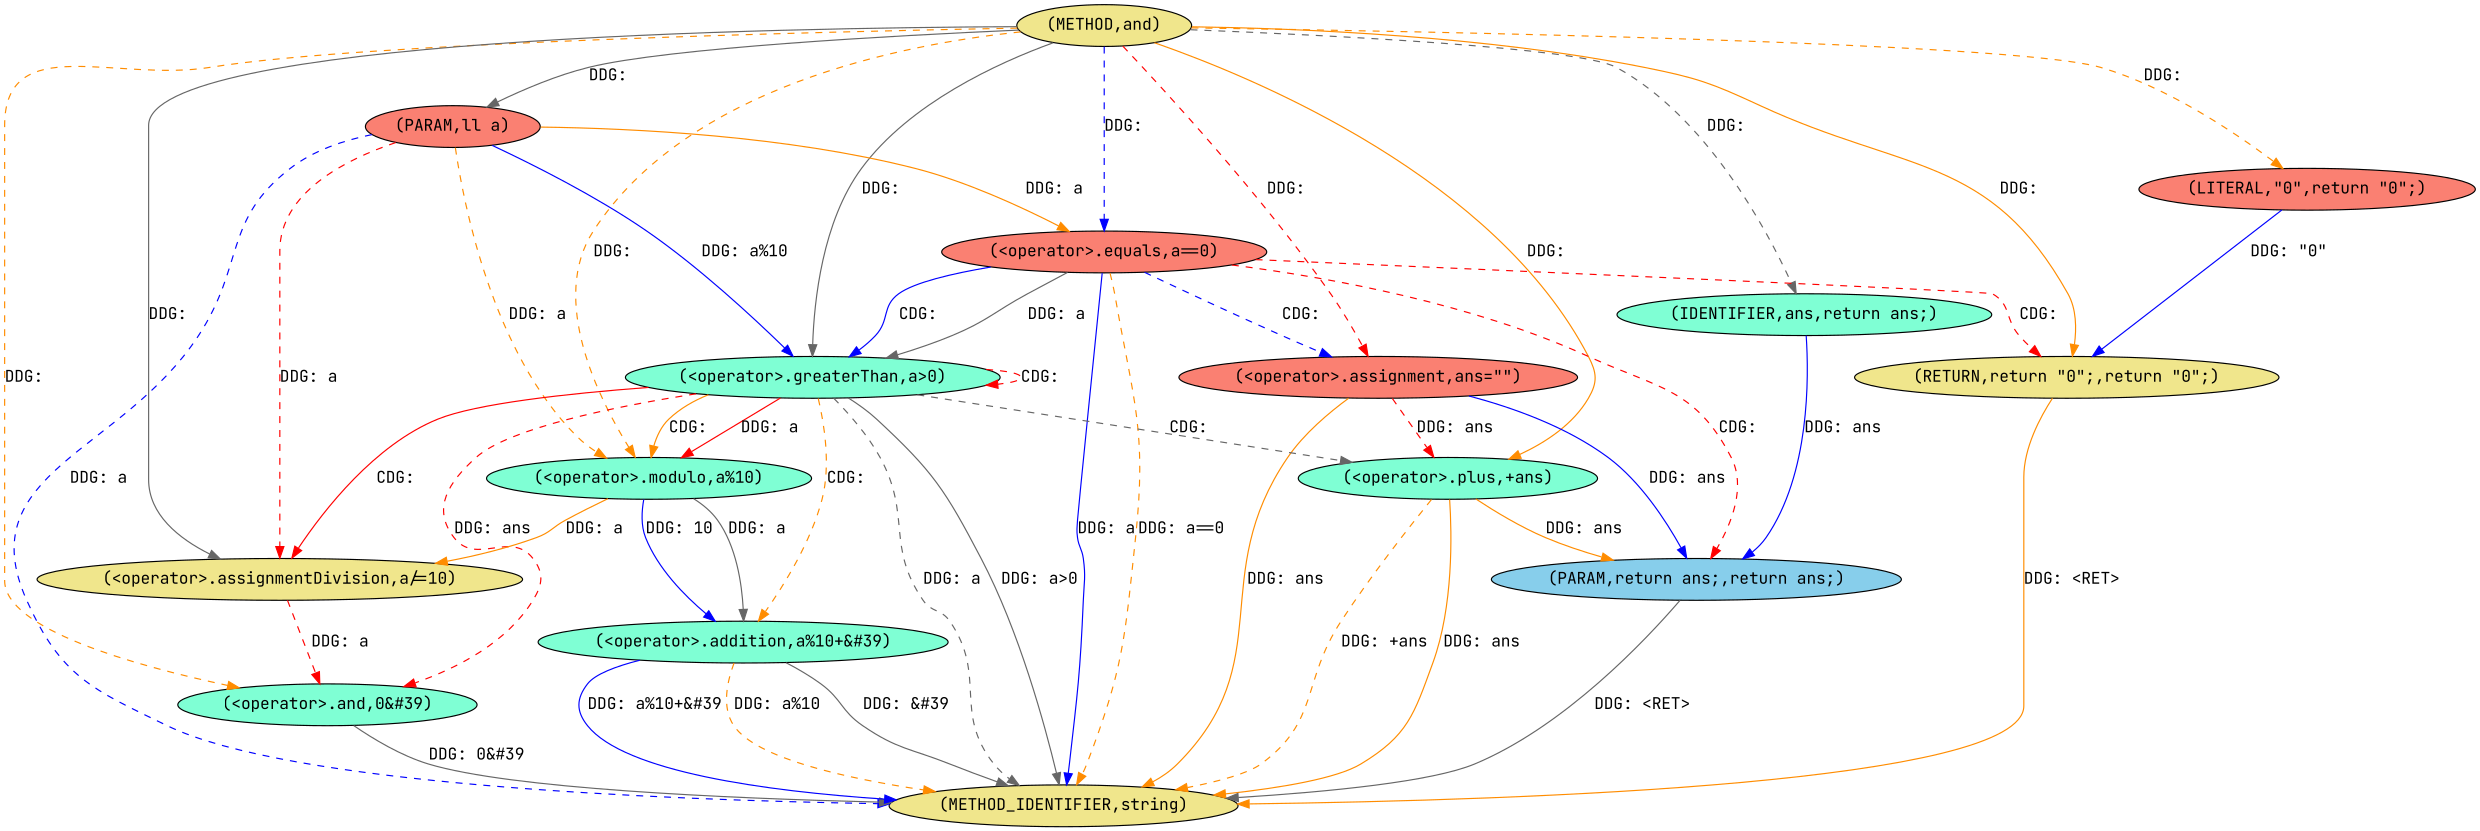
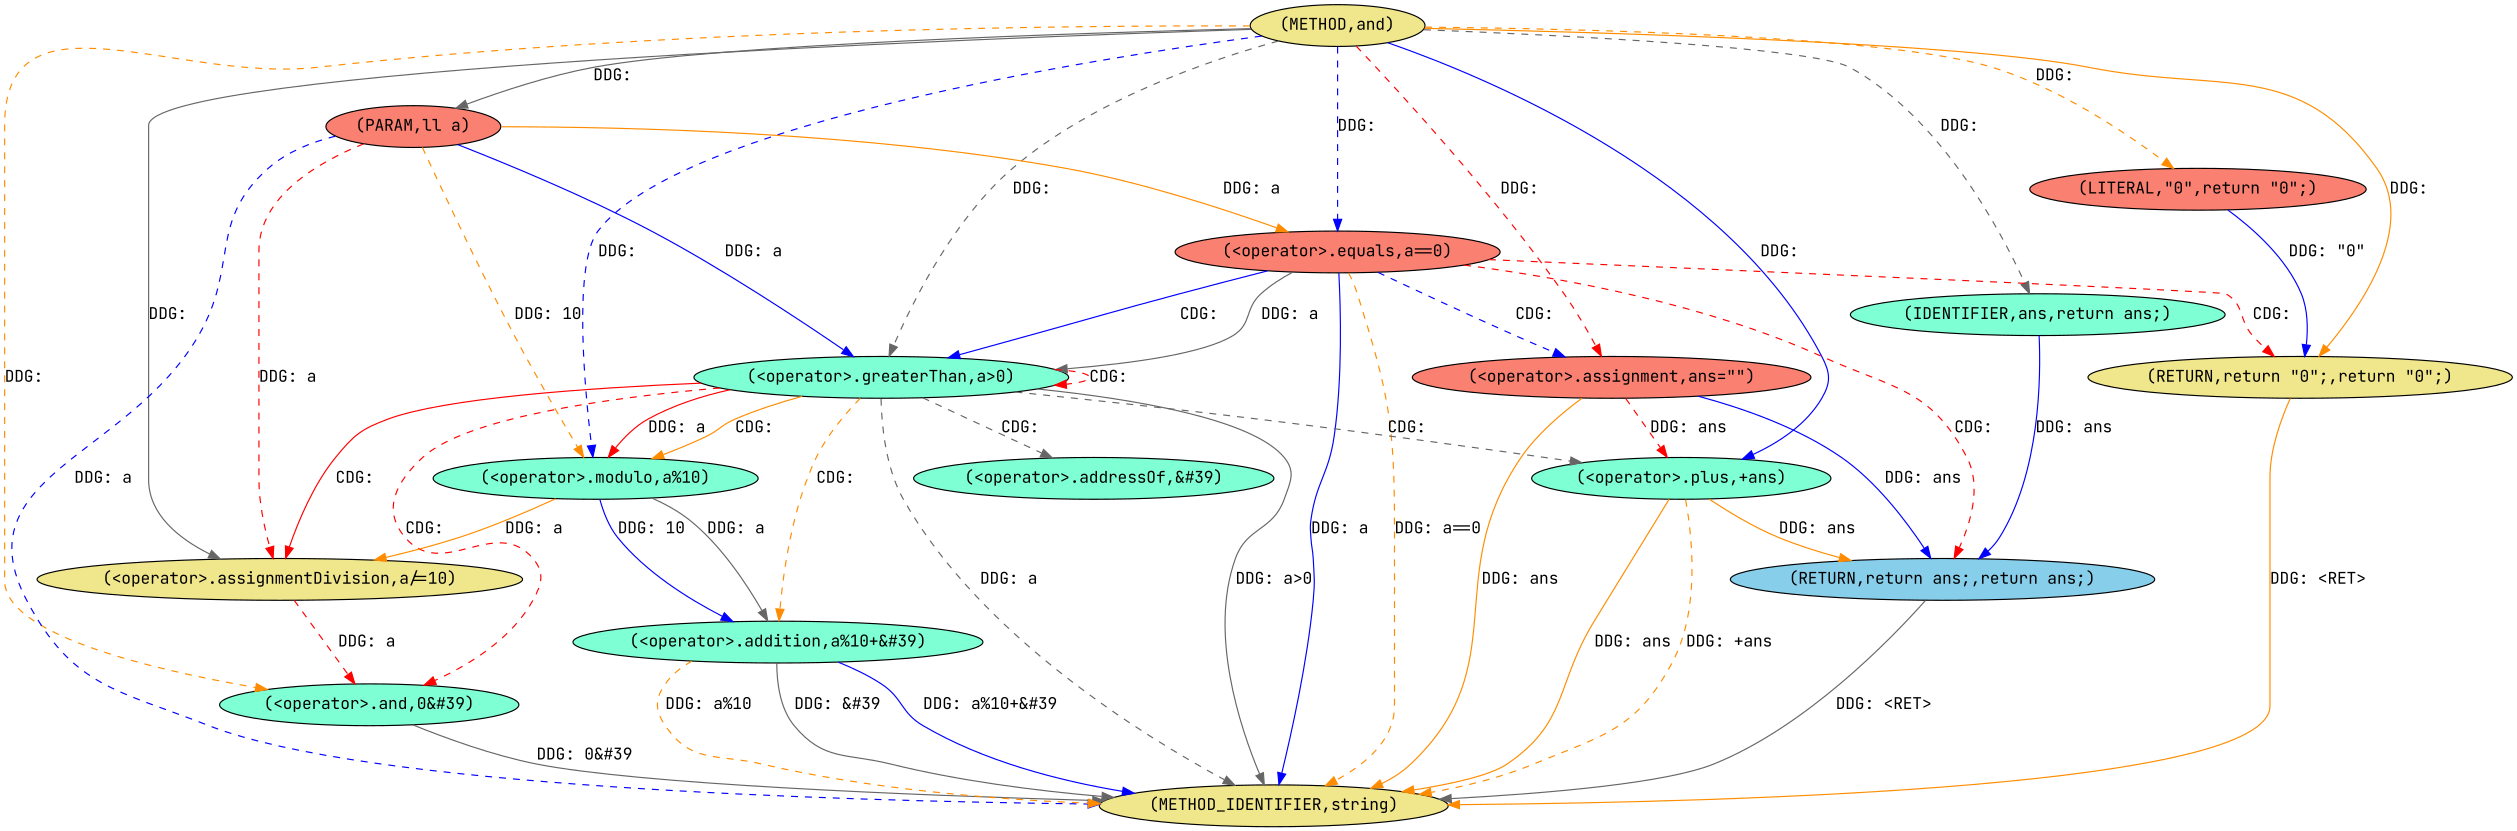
edge "(METHOD,and)" -> "(<operator>.modulo,a%10)": color darkorange -> blue
edge "(METHOD,and)" -> "(<operator>.greaterThan,a>0)": style solid -> dashed
edge "(METHOD,and)" -> "(<operator>.plus,+ans)": color darkorange -> blue
edge "(PARAM,ll a)" -> "(<operator>.greaterThan,a>0)": label "DDG: a%10" -> "DDG: a"
edge "(PARAM,ll a)" -> "(<operator>.modulo,a%10)": label "DDG: a" -> "DDG: 10"
node "(<operator>.addressOf,&#39)": added
edge "(<operator>.greaterThan,a>0)" -> "(<operator>.and,0&#39)": label "DDG: ans" -> "CDG: "
node "(PARAM,return ans;,return ans;)": label "(PARAM,return ans;,return ans;)" -> "(RETURN,return ans;,return ans;)"
